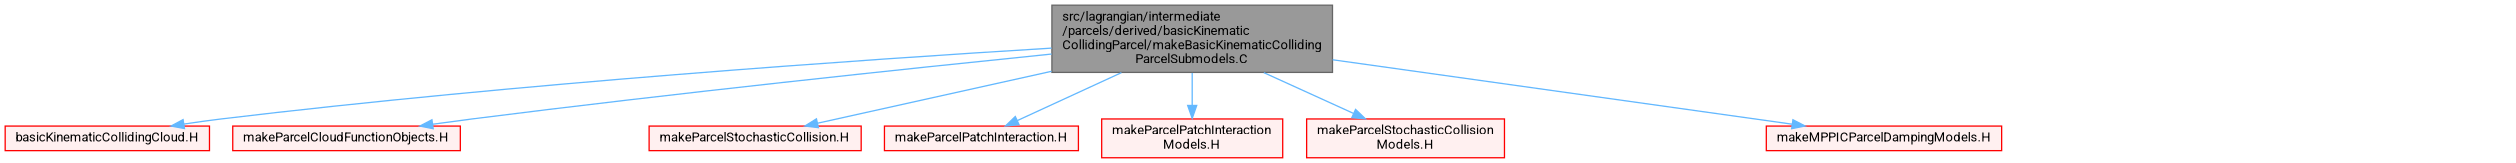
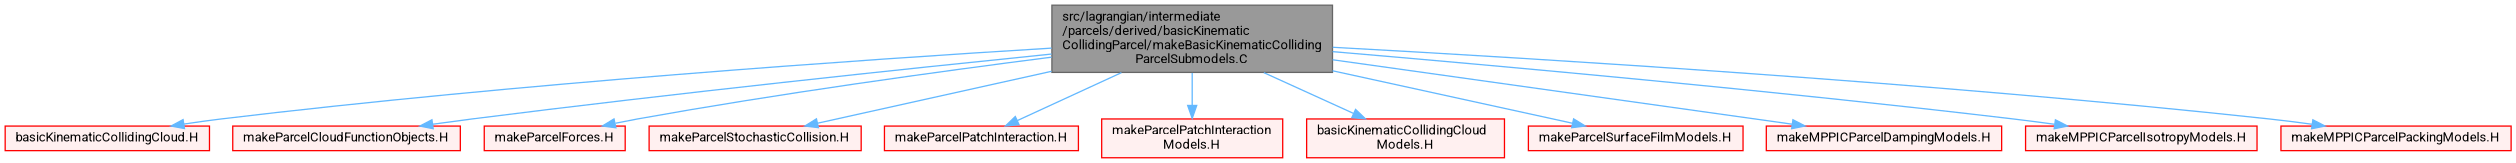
node "makeParcelForces.H": added
node "makeParcelStochasticCollision Models.H": label "makeParcelStochasticCollision Models.H" -> "basicKinematicCollidingCloud Models.H"
node "makeParcelSurfaceFilmModels.H": added
node "makeMPPICParcelIsotropyModels.H": added
node "makeMPPICParcelPackingModels.H": added
